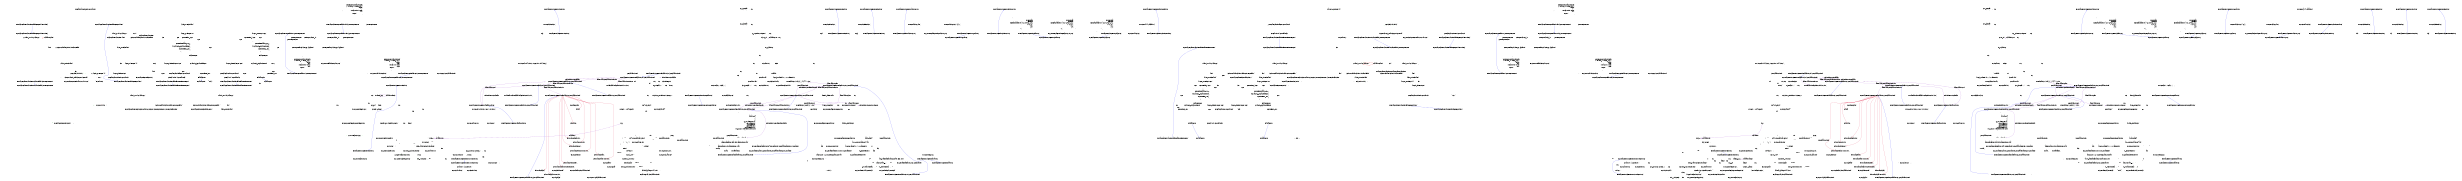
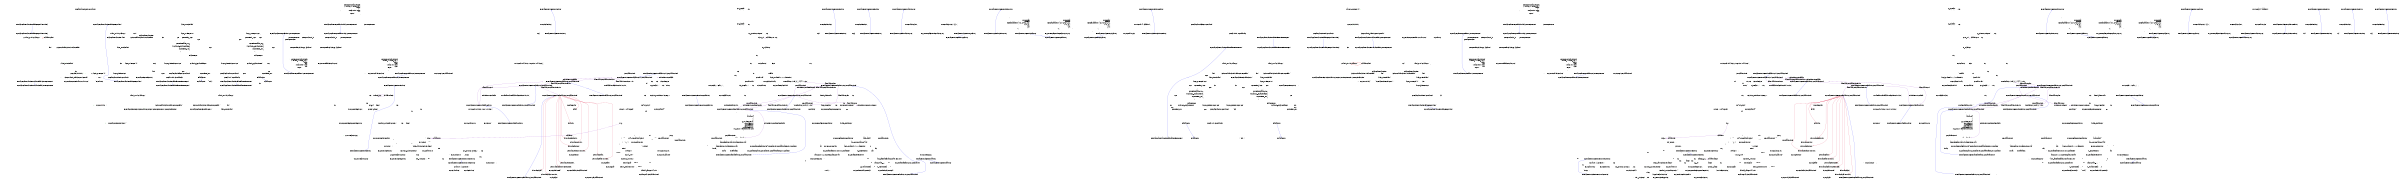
node "5: request.AddBody(''This is the body'')": label "5: request.AddBody(''This is the body'')" -> "5: request.System(''This is the body'')"
node "m3_75": added
